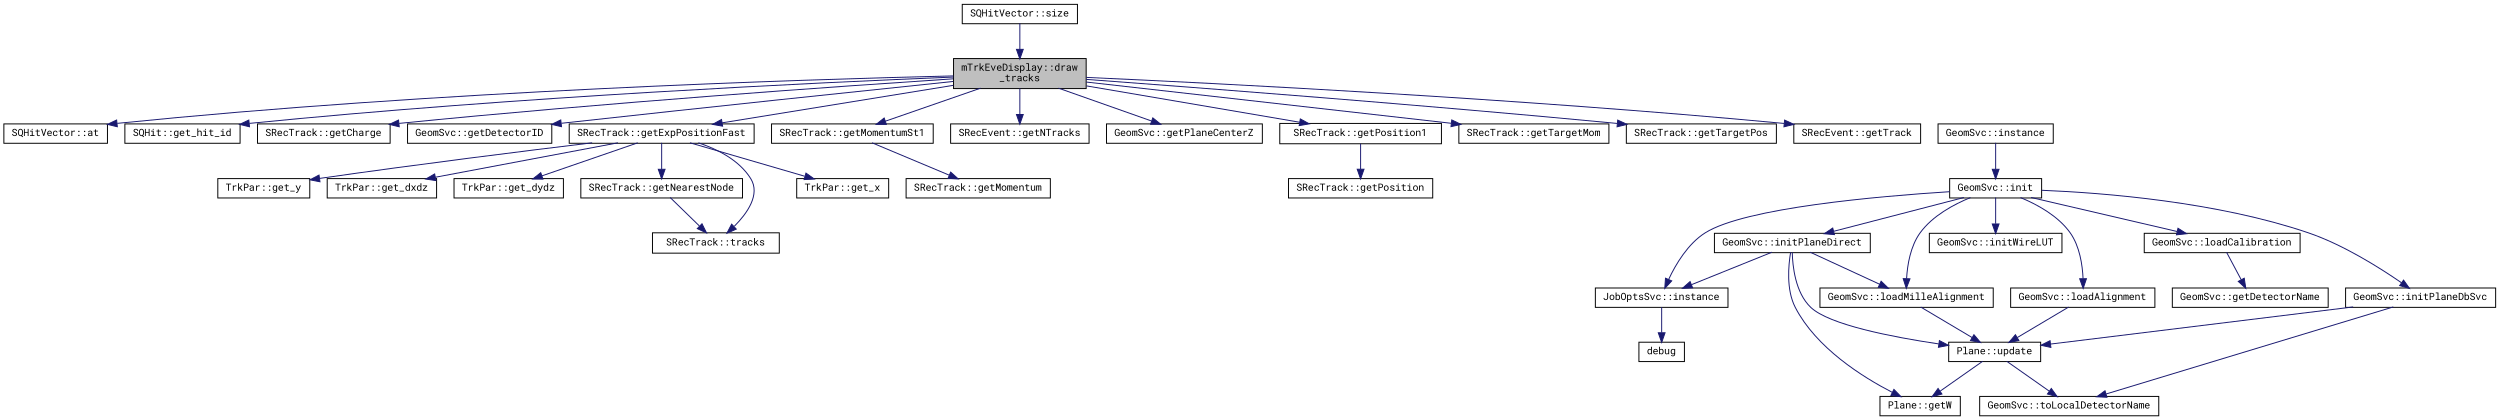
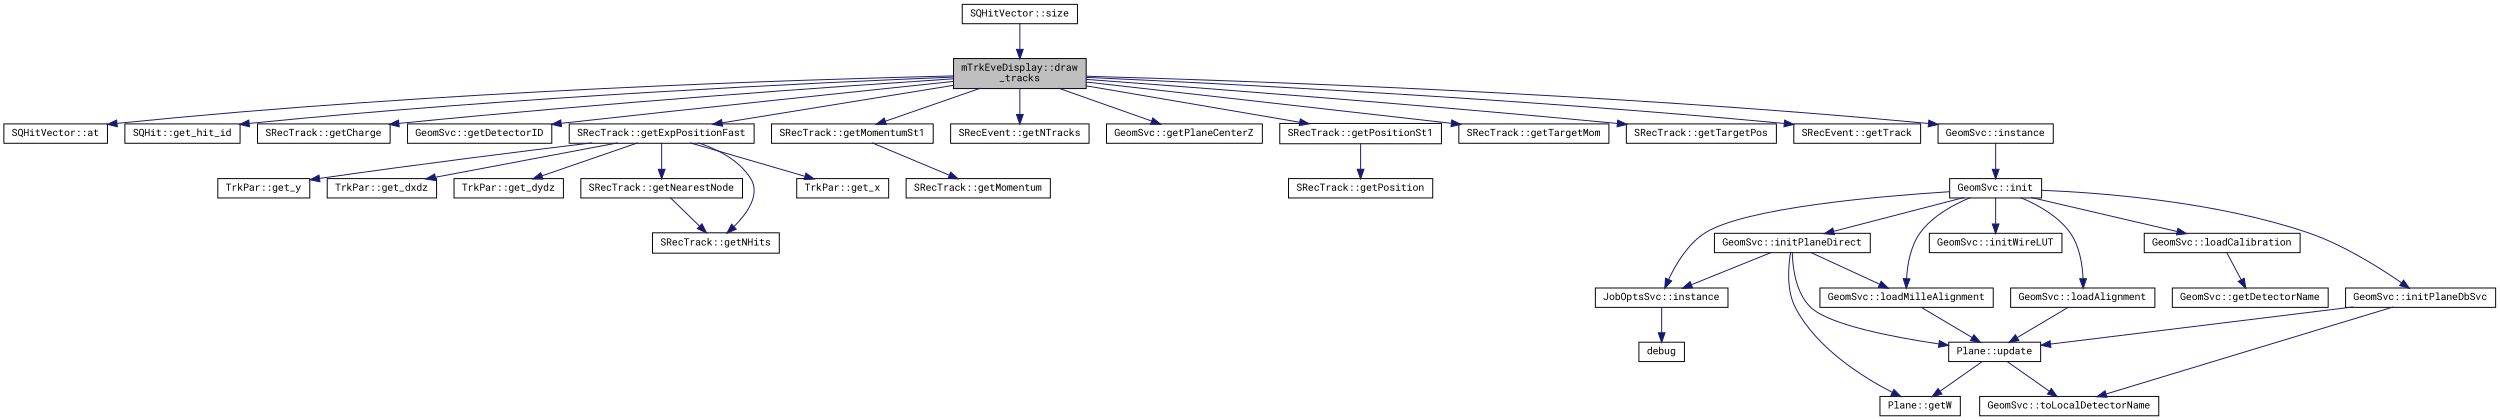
edge "mTrkEveDisplay::draw _tracks" -> "GeomSvc::instance": added
node "SRecTrack::getPosition1": label "SRecTrack::getPosition1" -> "SRecTrack::getPositionSt1"
node "SRecTrack::tracks": label "SRecTrack::tracks" -> "SRecTrack::getNHits"
